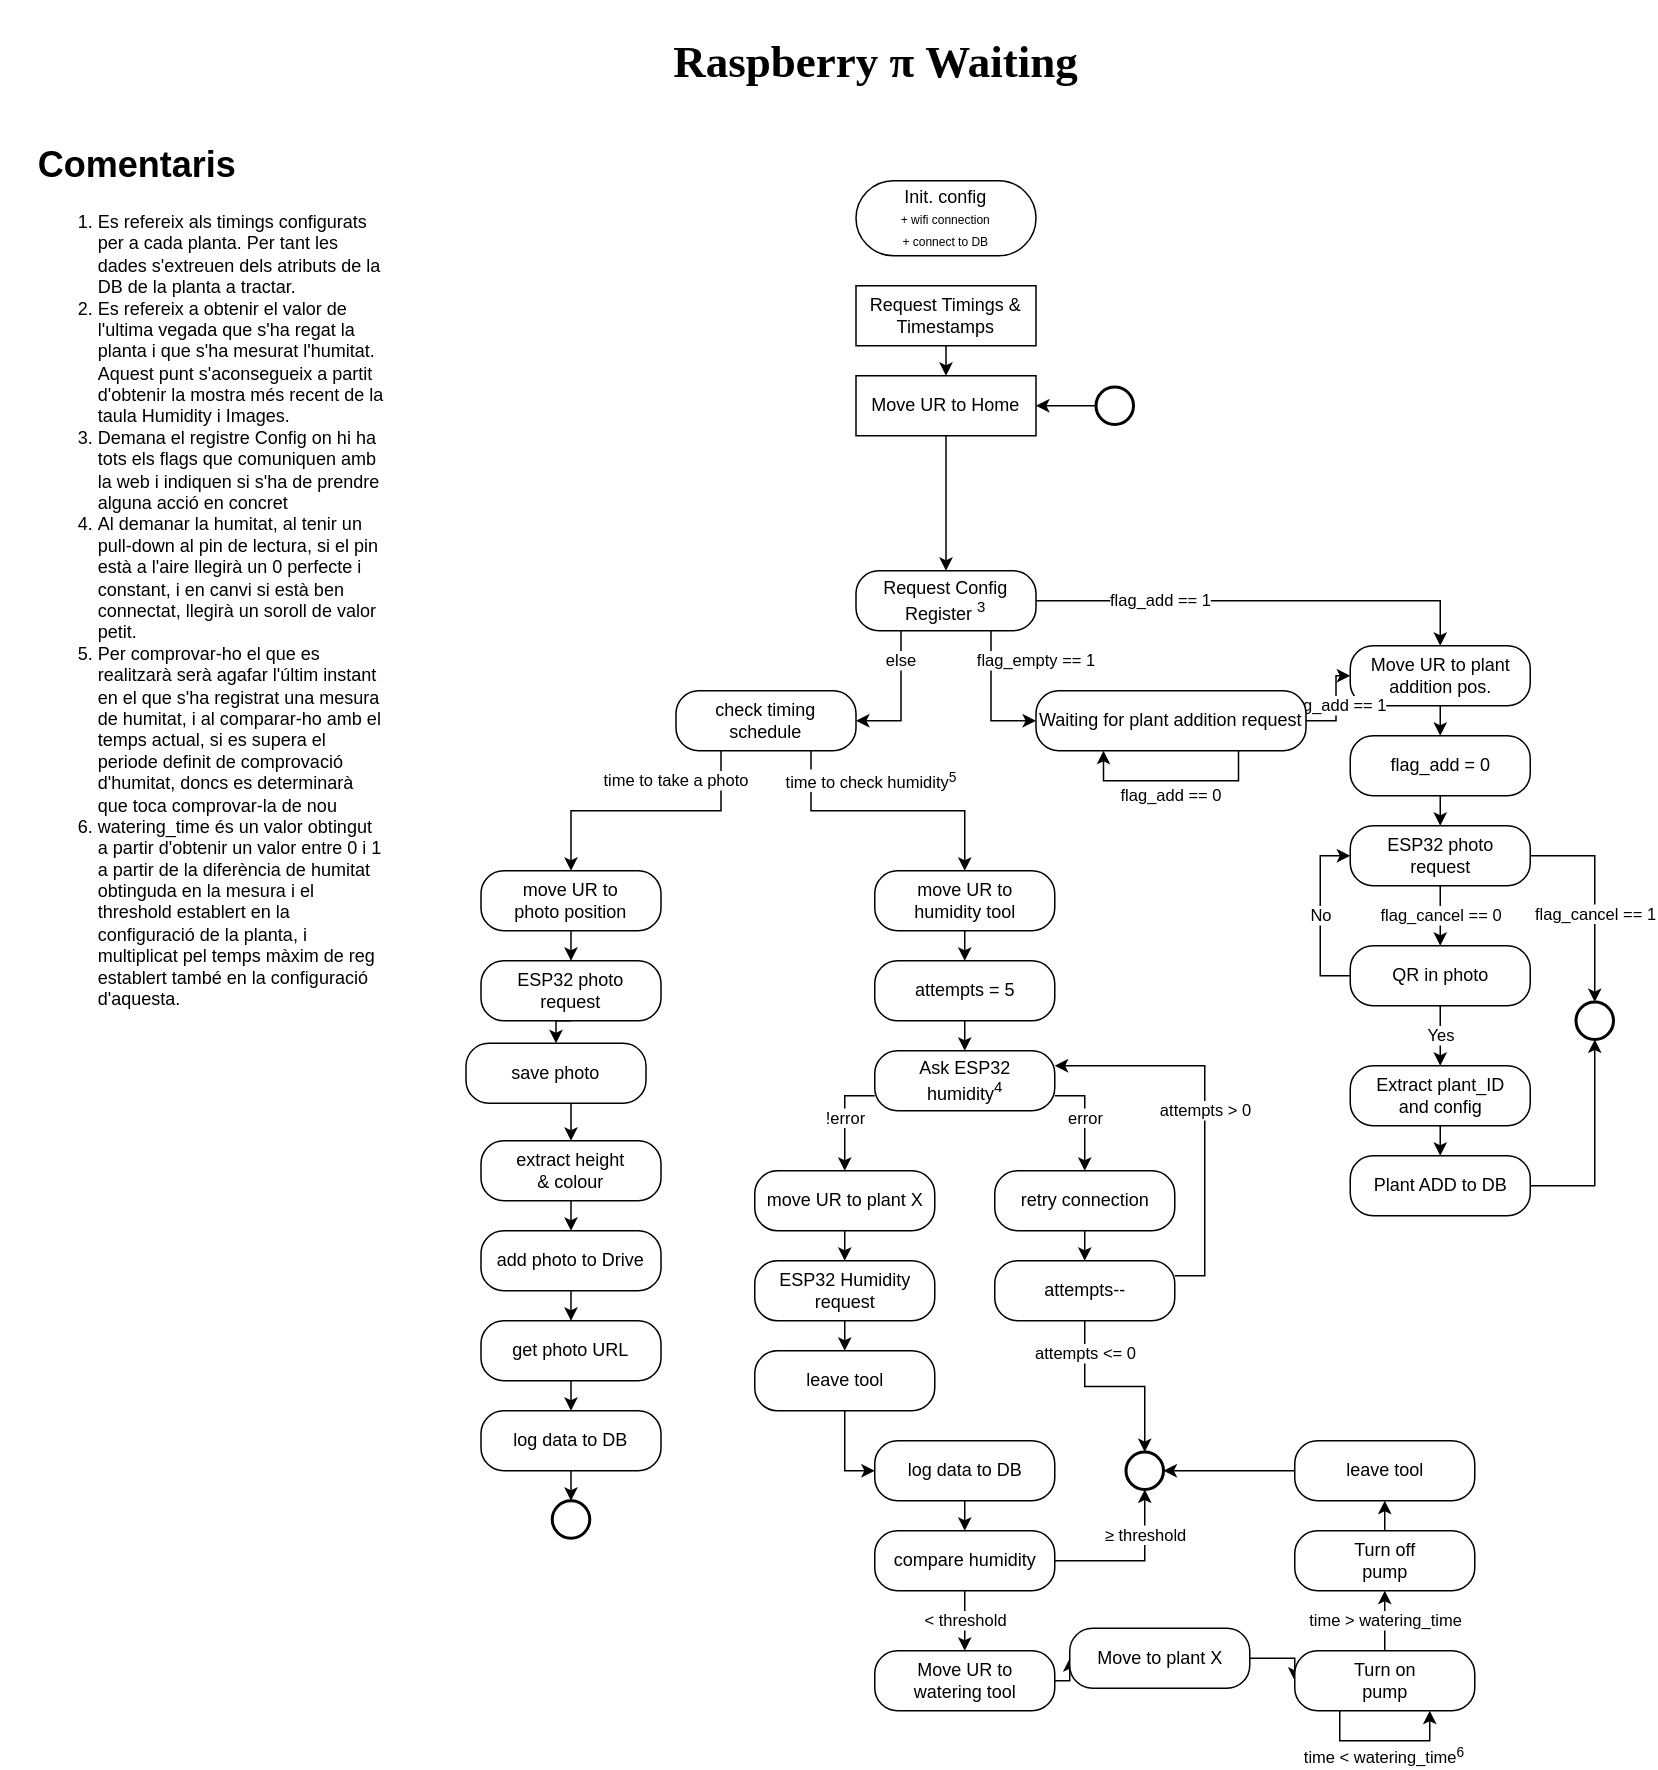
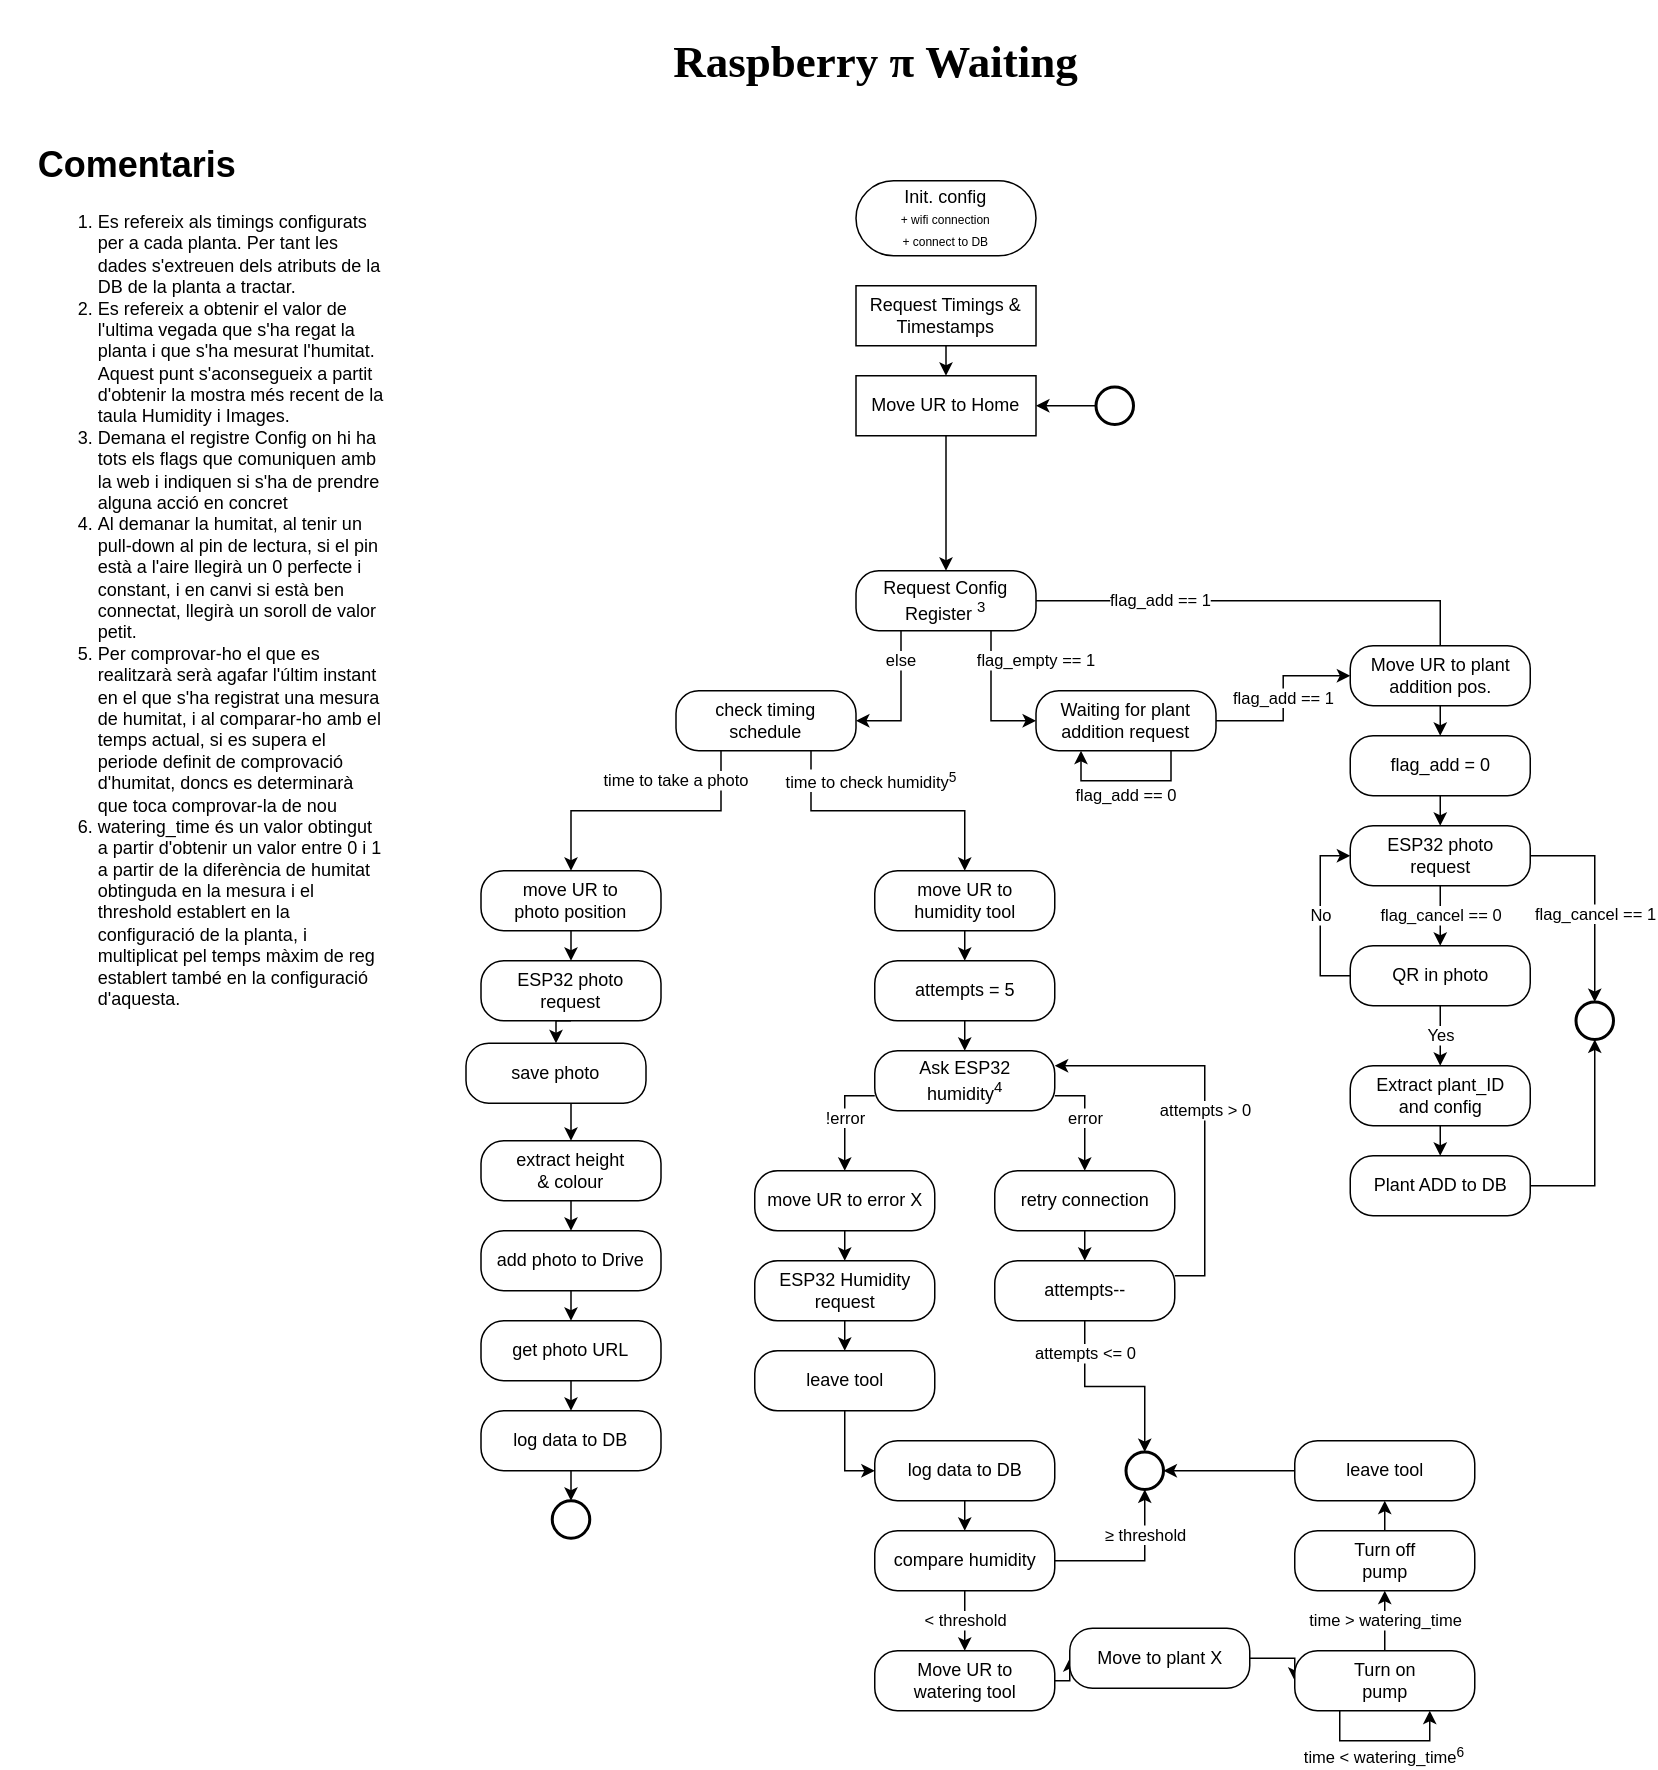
edge "Request Config Register 3" -> "Move UR to plant addition pos.": arrowhead classic -> none
node "Waiting for plant addition request": size 270x60 -> 180x60
node "move UR to plant X": label "move UR to plant X" -> "move UR to error X"
